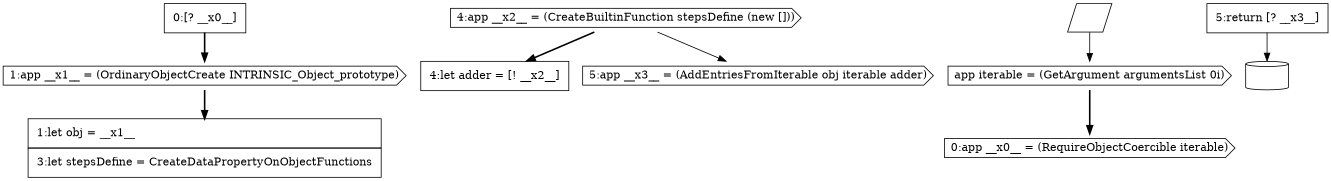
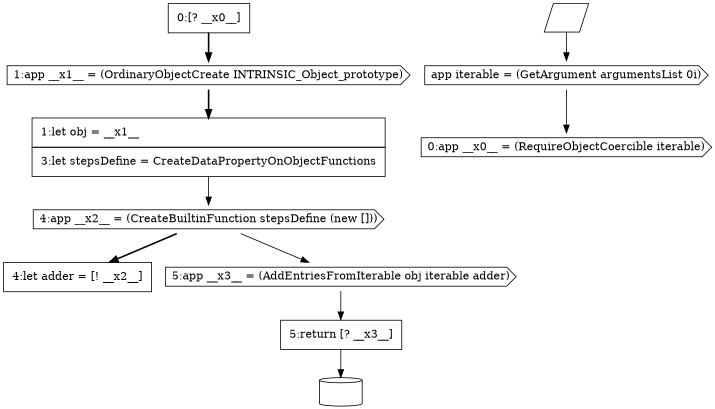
edge "app iterable = (GetArgument argumentsList 0i)" -> "0:app __x0__ = (RequireObjectCoercible iterable)": style bold -> solid
edge "1:let obj = __x1__" -> "4:app __x2__ = (CreateBuiltinFunction stepsDefine (new []))": added
edge "5:app __x3__ = (AddEntriesFromIterable obj iterable adder)" -> "5:return [? __x3__]": added
